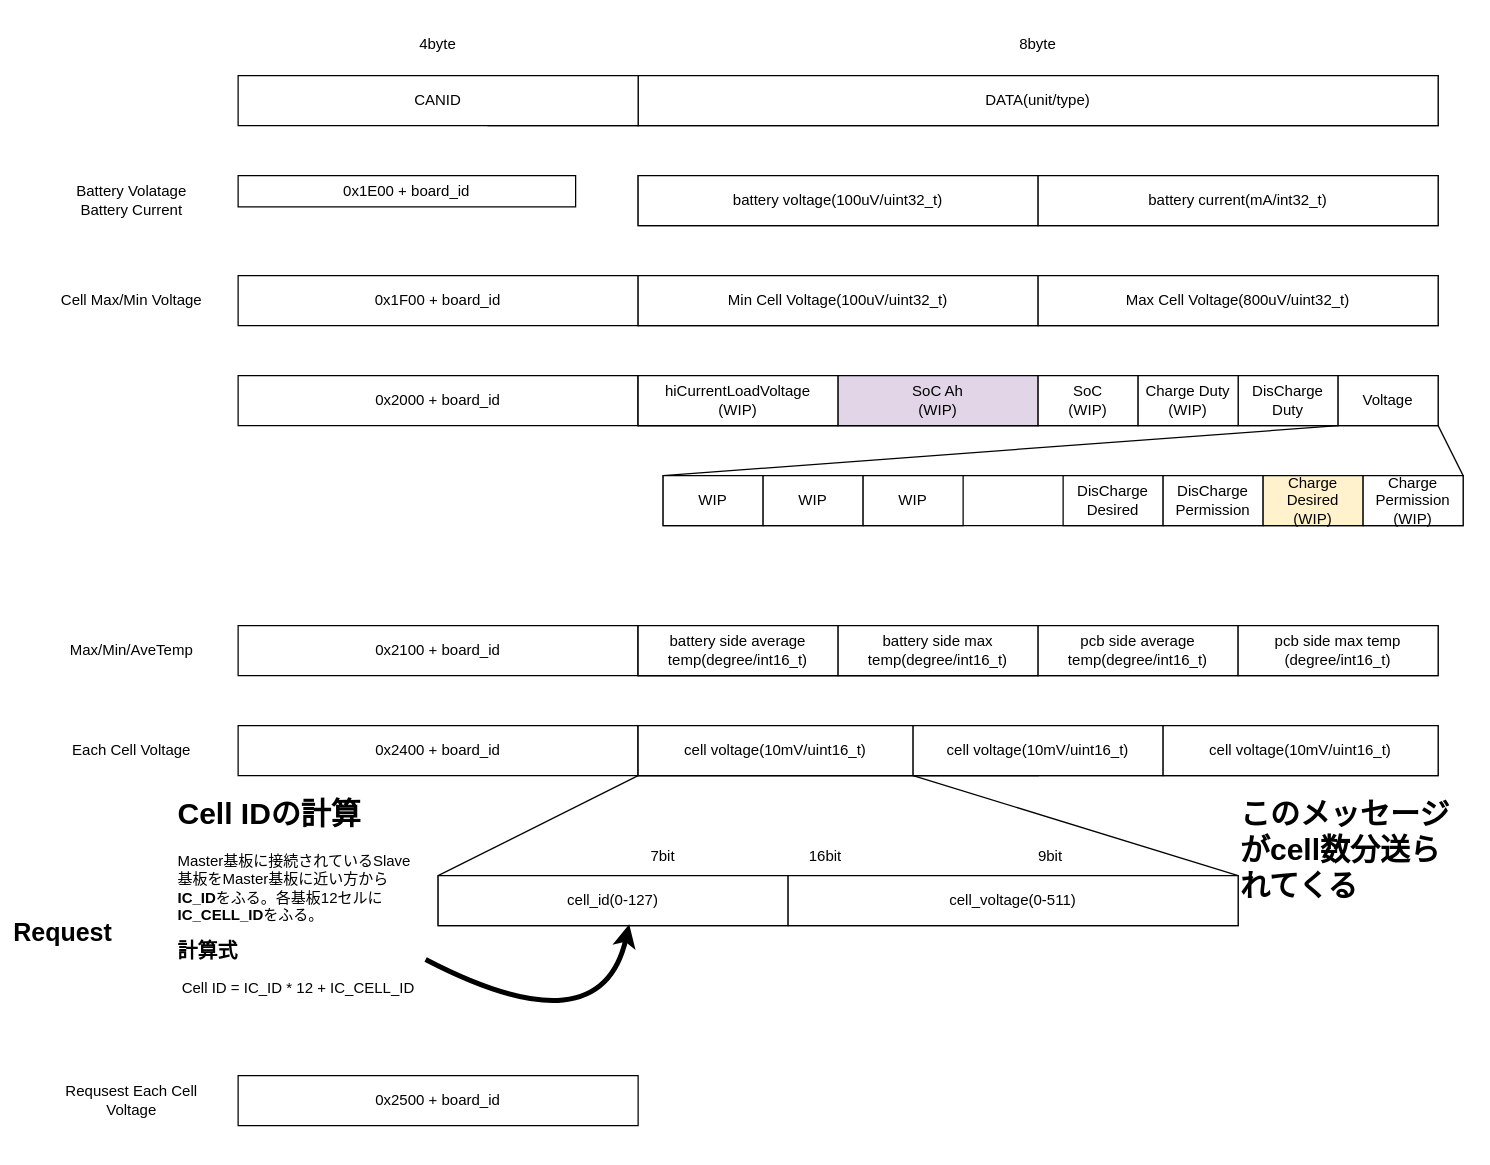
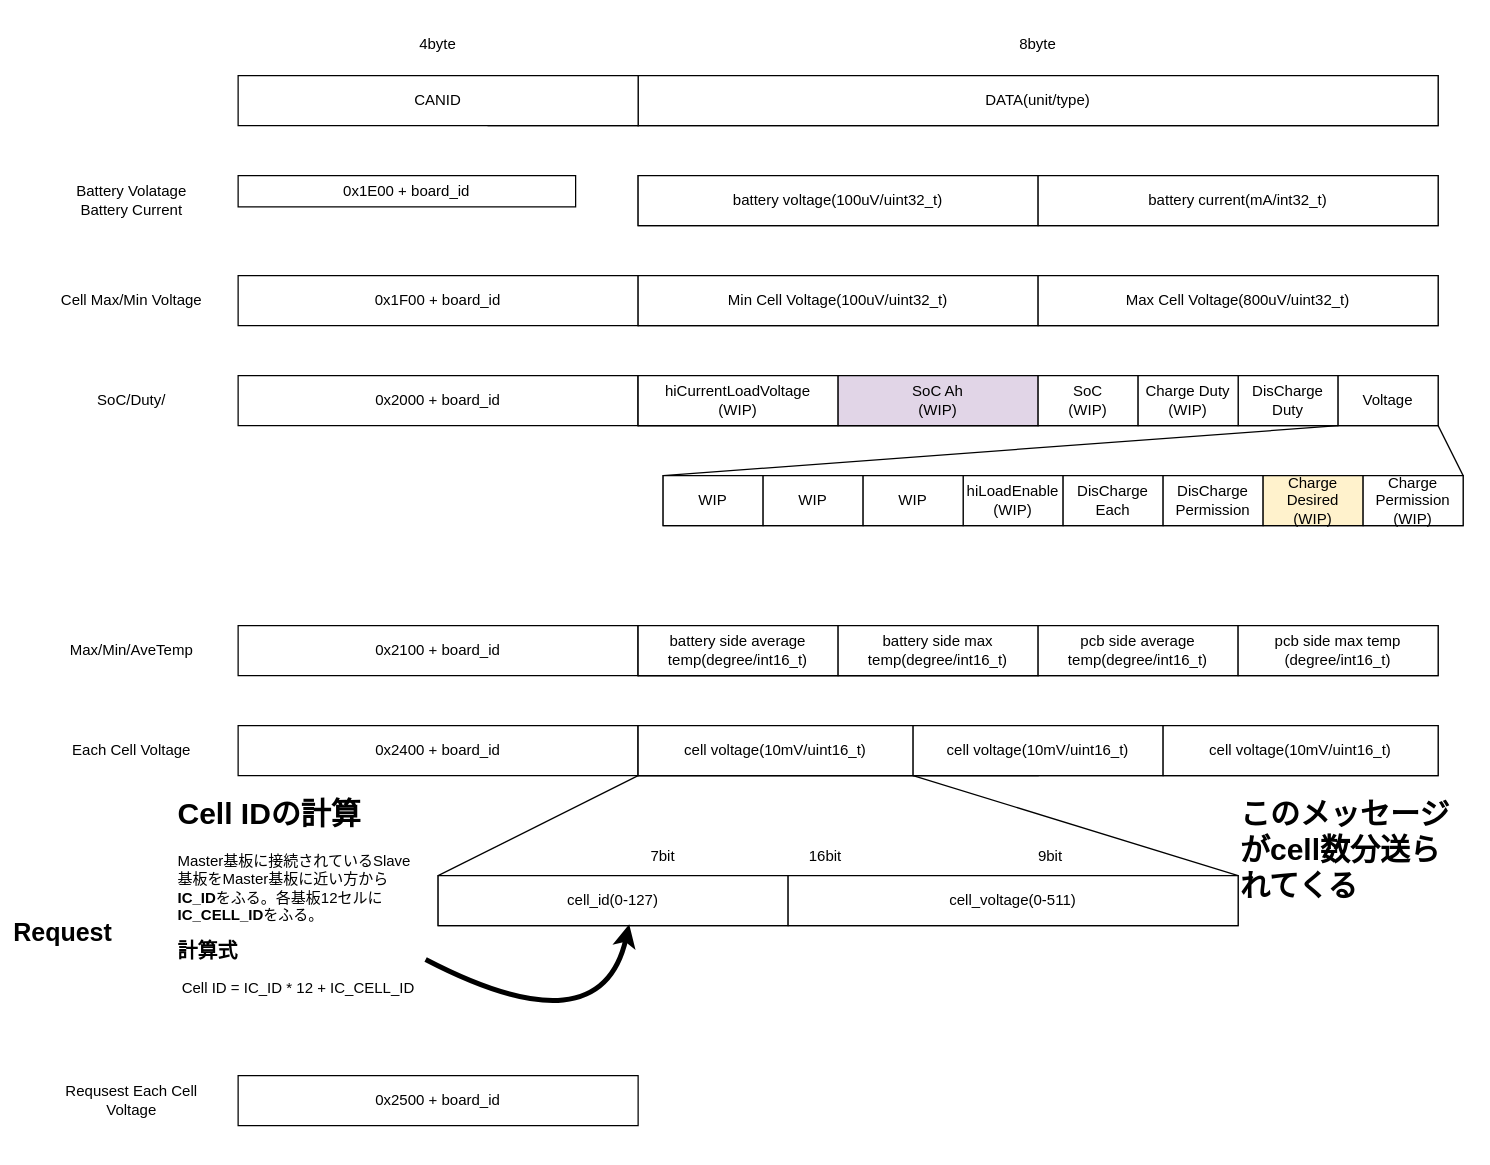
node "SoC/Duty/": added
node "hiLoadEnable (WIP)": added
node "DisCharge Desired": label "DisCharge Desired" -> "DisCharge Each"
